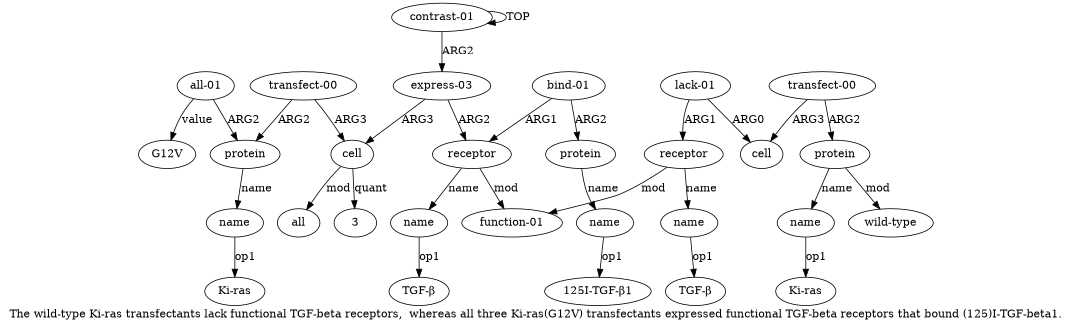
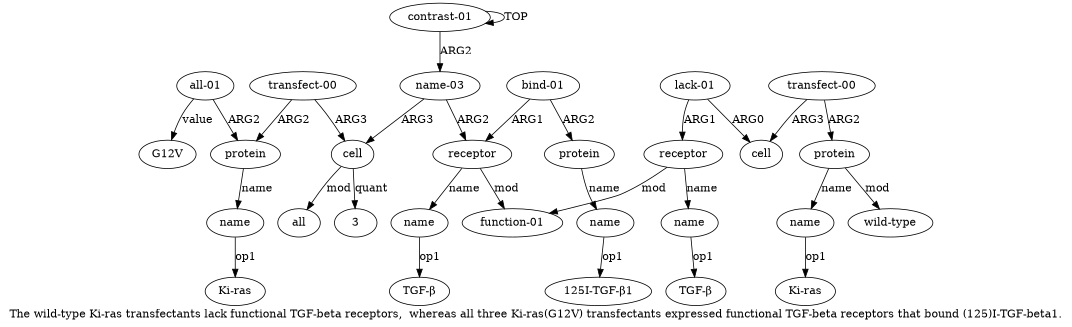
node "express-03": label "express-03" -> "name-03"
